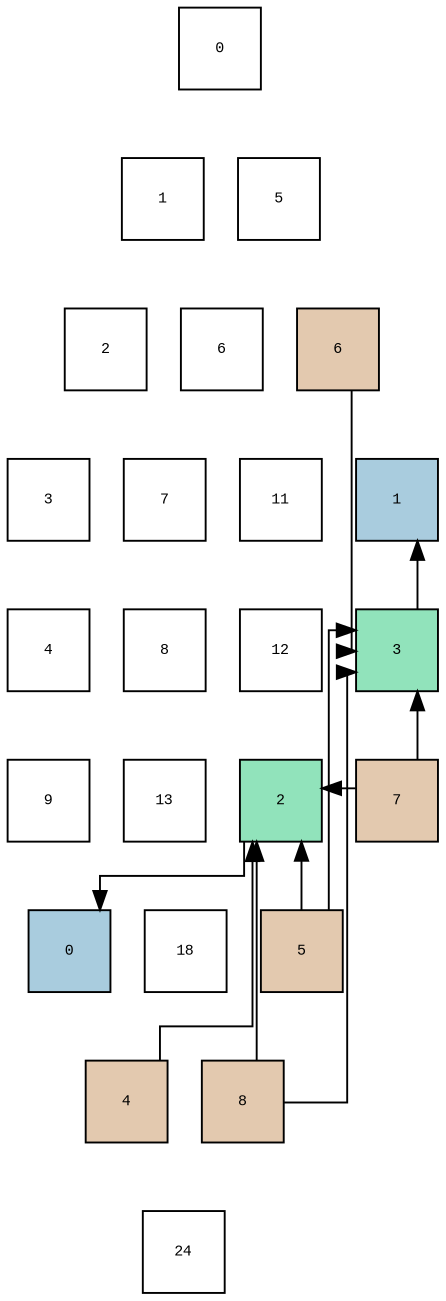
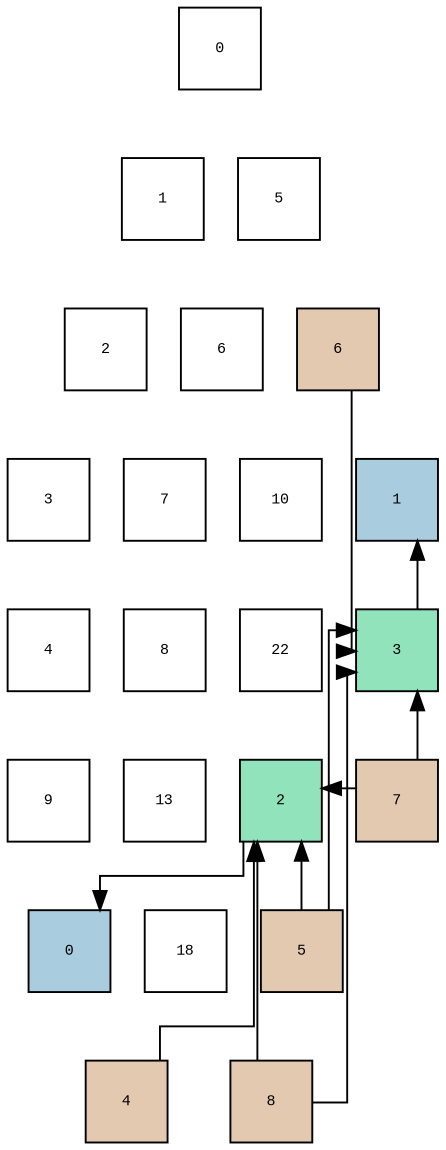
node "11": label "11" -> "10"
node "12": label "12" -> "22"
node "24": removed
